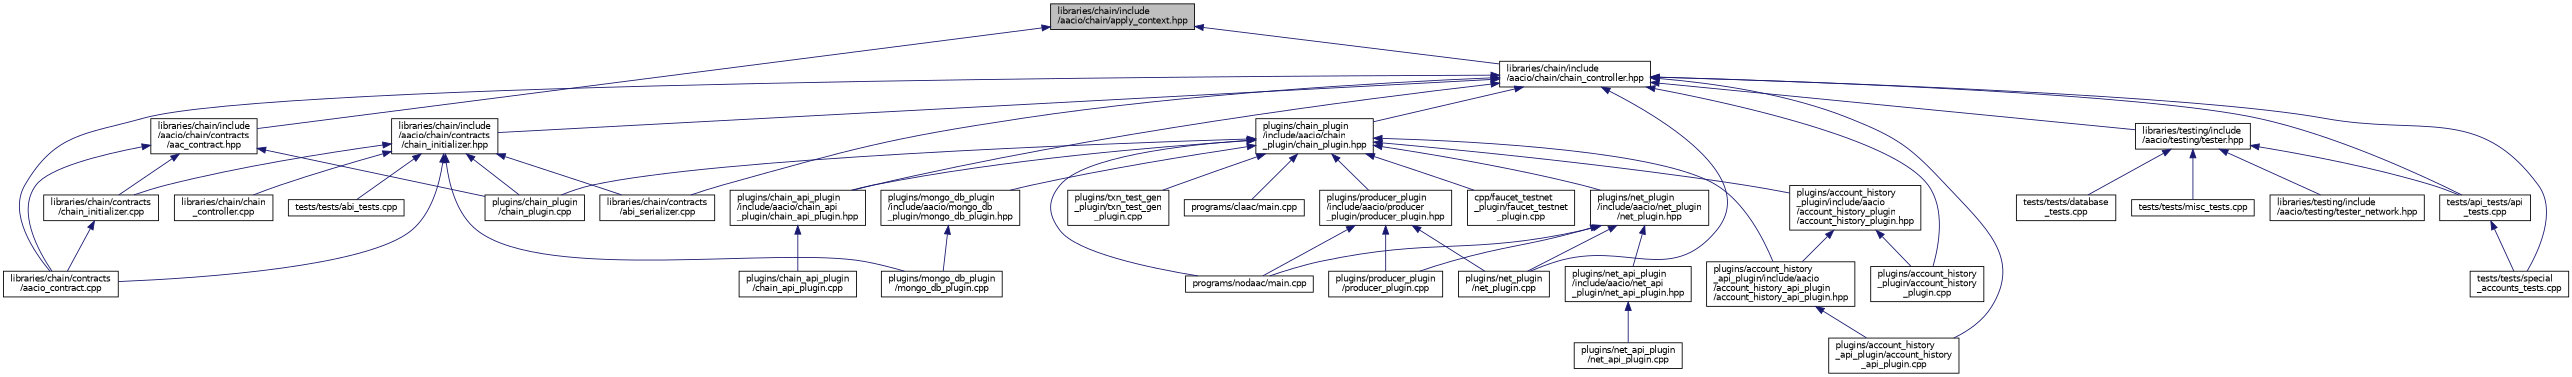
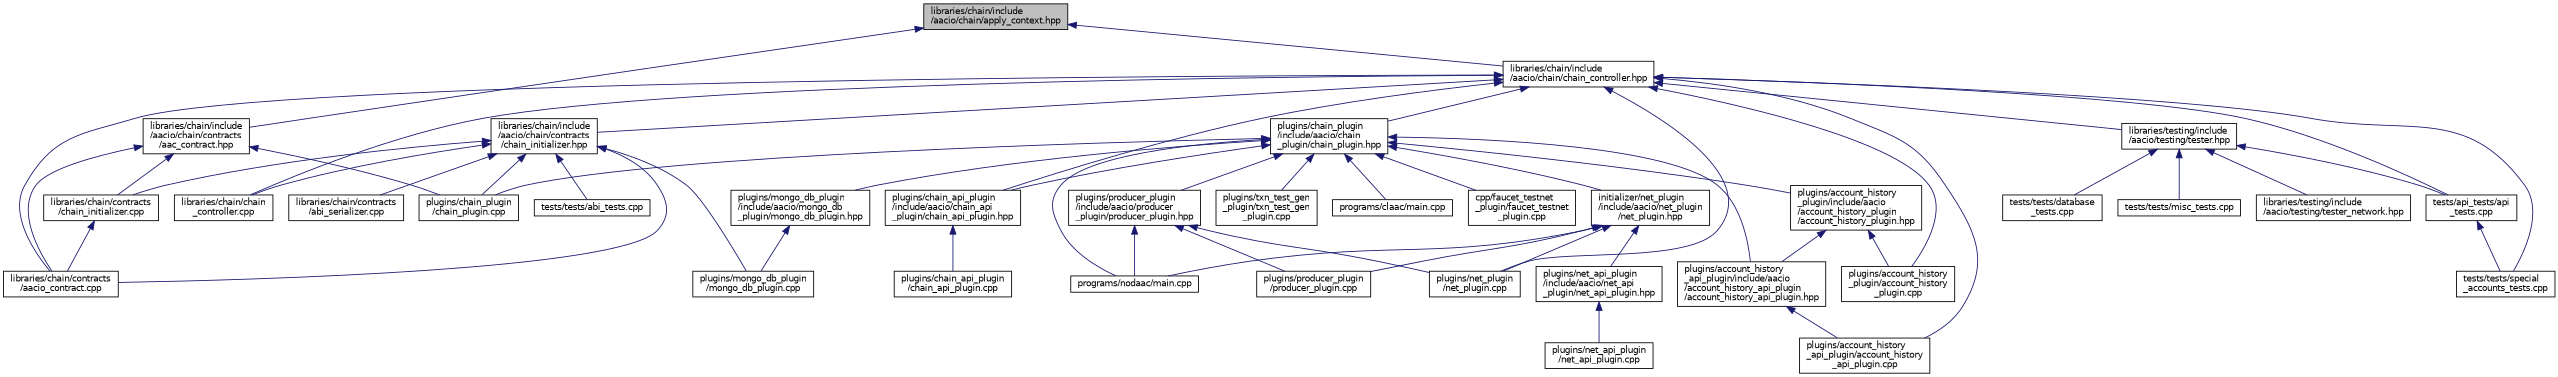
edge "libraries/chain/contracts /abi_serializer.cpp" -> "libraries/chain/include /aacio/chain/chain_controller.hpp": now "libraries/chain/chain _controller.cpp" -> "libraries/chain/include /aacio/chain/chain_controller.hpp"
node "plugins/net_plugin /include/aacio/net_plugin /net_plugin.hpp": label "plugins/net_plugin /include/aacio/net_plugin /net_plugin.hpp" -> "initializer/net_plugin /include/aacio/net_plugin /net_plugin.hpp"
